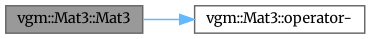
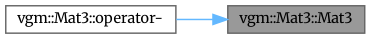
edge "vgm::Mat3::Mat3" -> "vgm::Mat3::operator-": reversed
